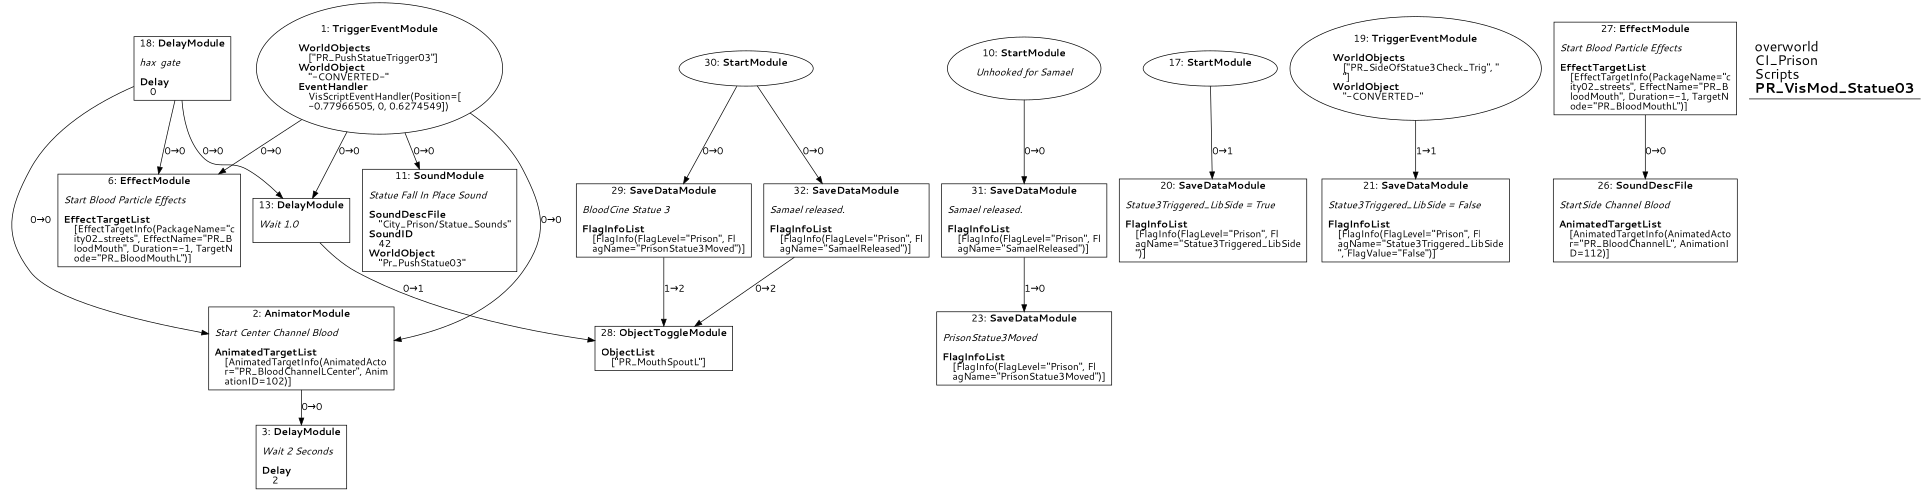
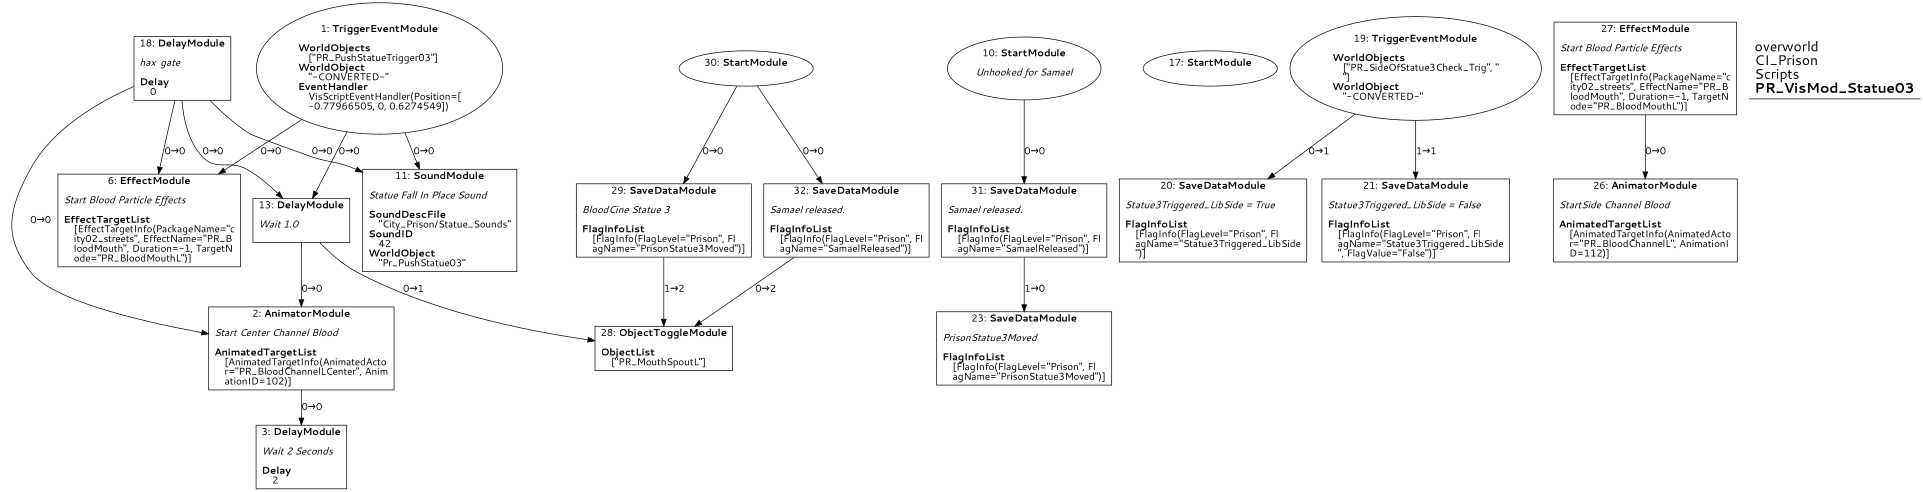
edge "17:" -> "20:": now "19:" -> "20:"
edge "18:" -> "11:": added, label "0→0"
node "26:": text "SoundDescFile" -> "AnimatorModule"
edge "1:" -> "2:": now "13:" -> "2:"
